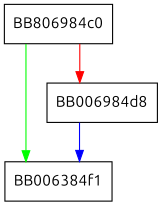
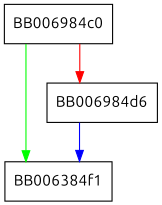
node "BB806984c0": label "BB806984c0" -> "BB006984c0"
node "BB006984d8": label "BB006984d8" -> "BB006984d6"
